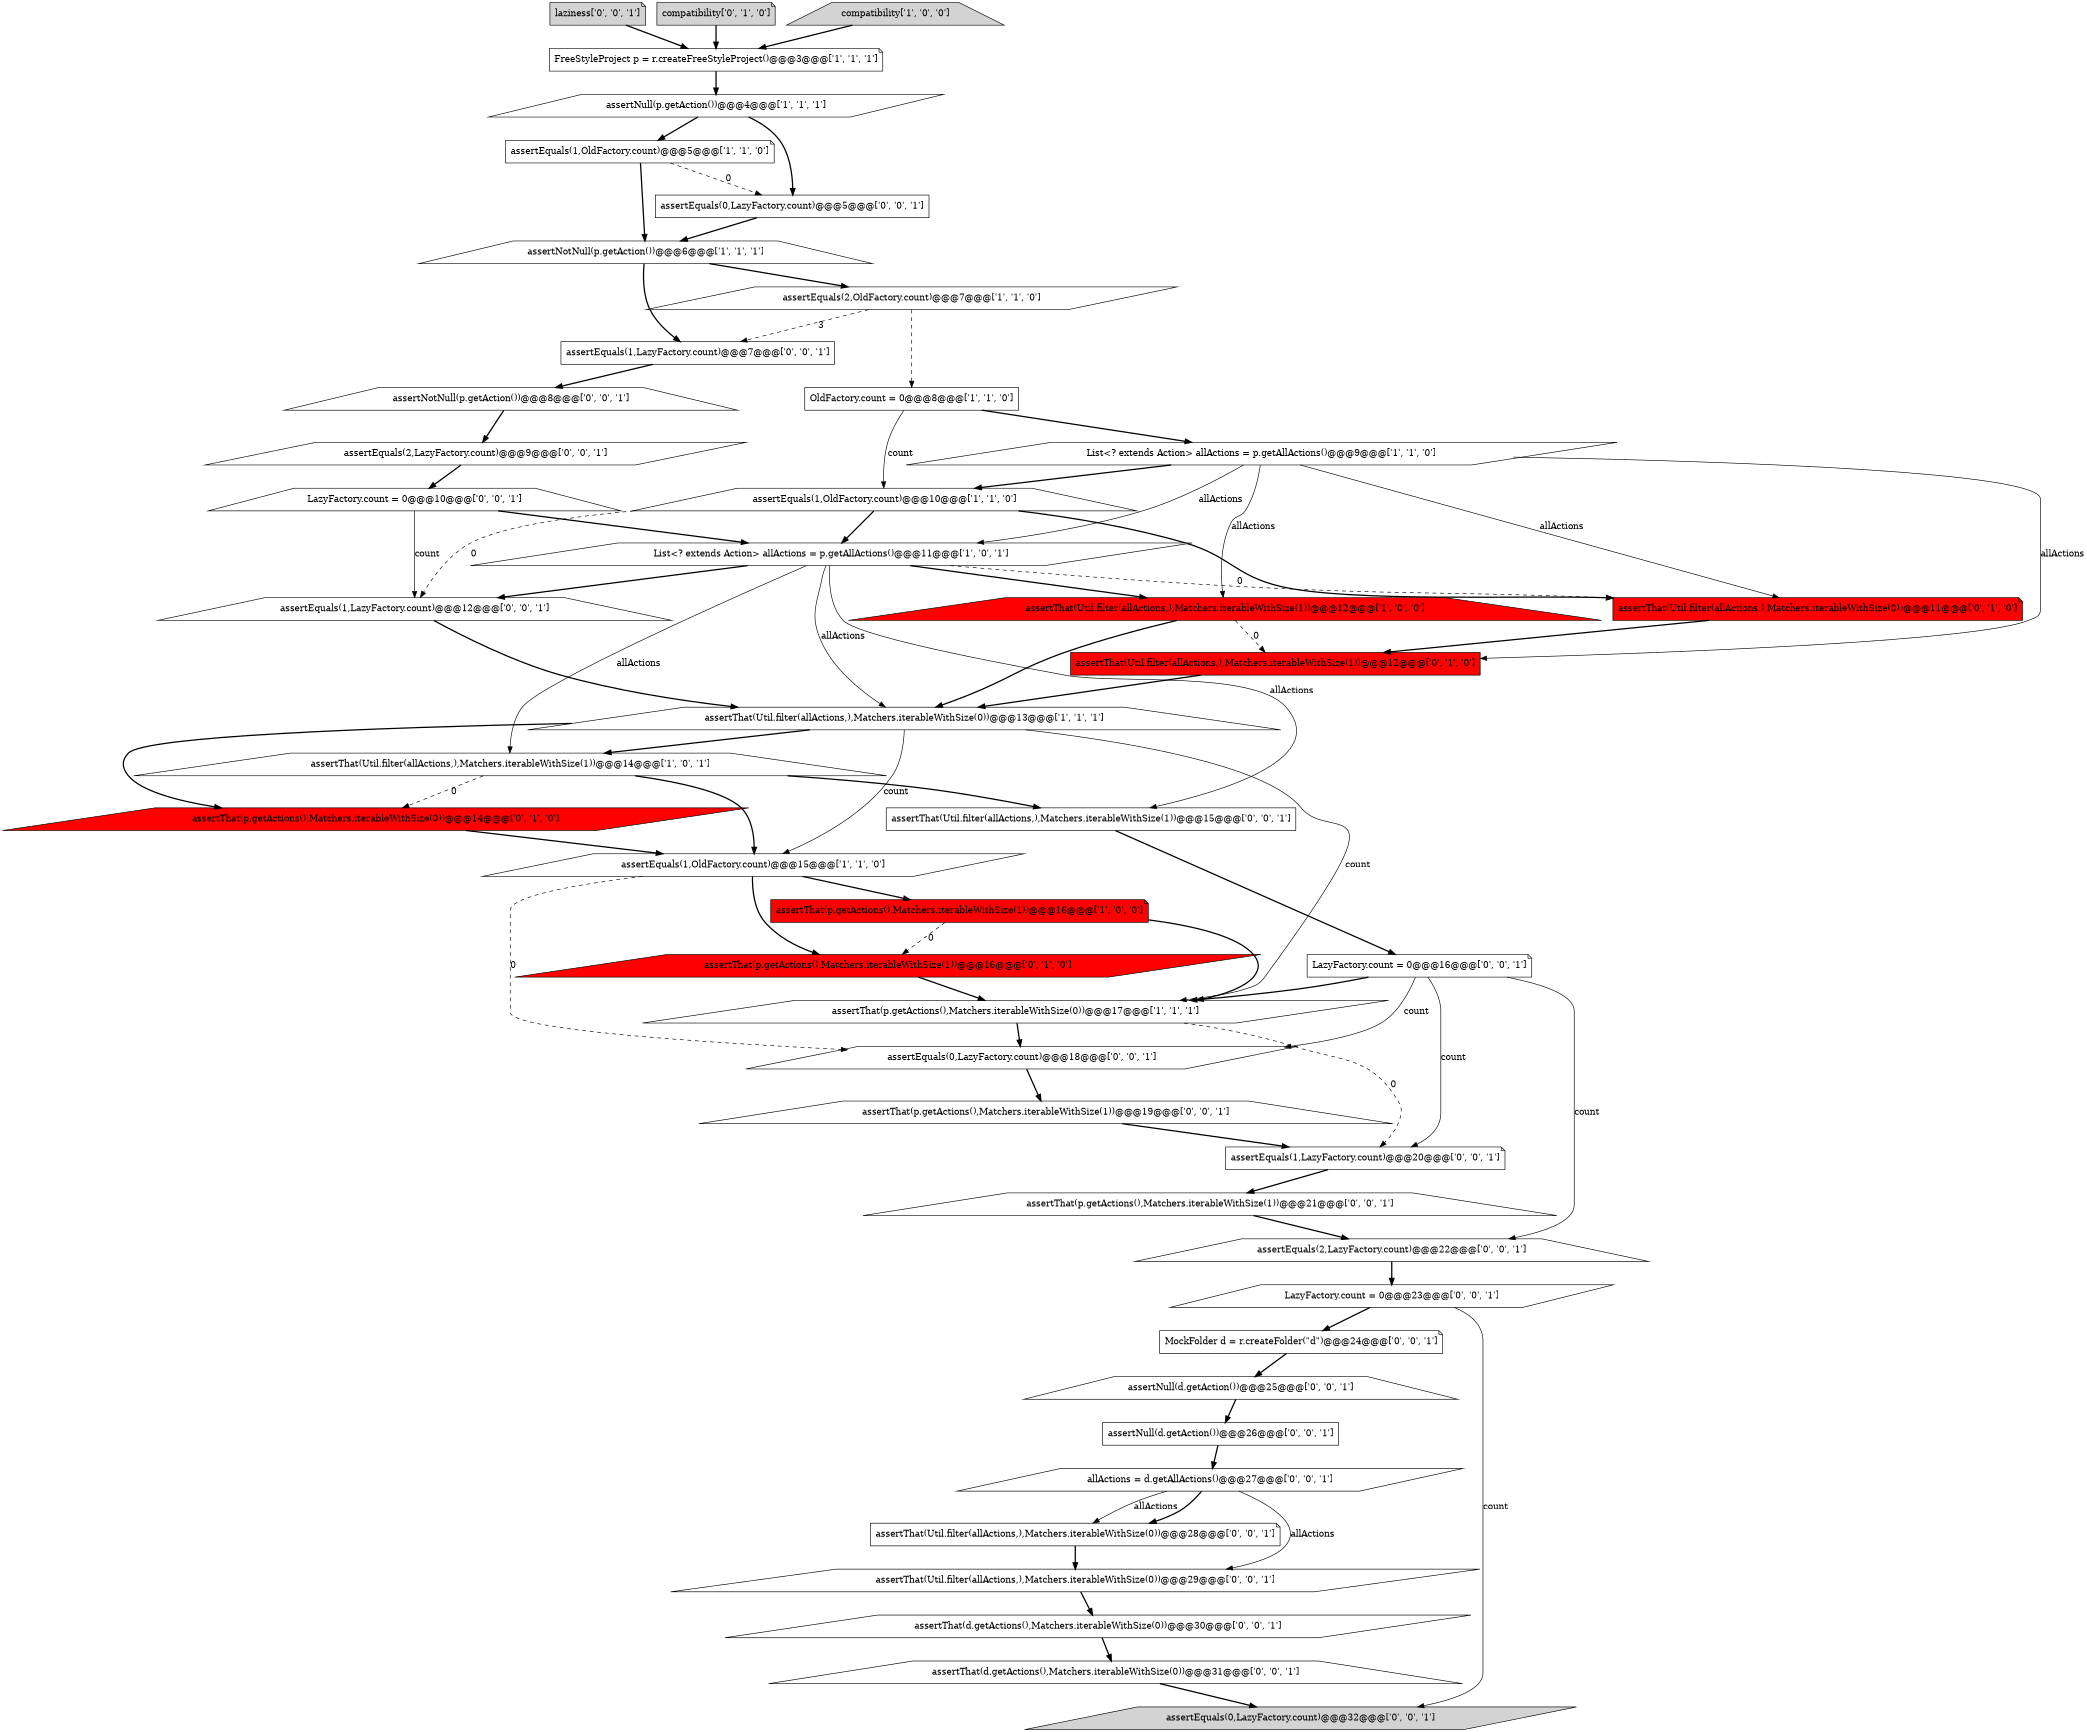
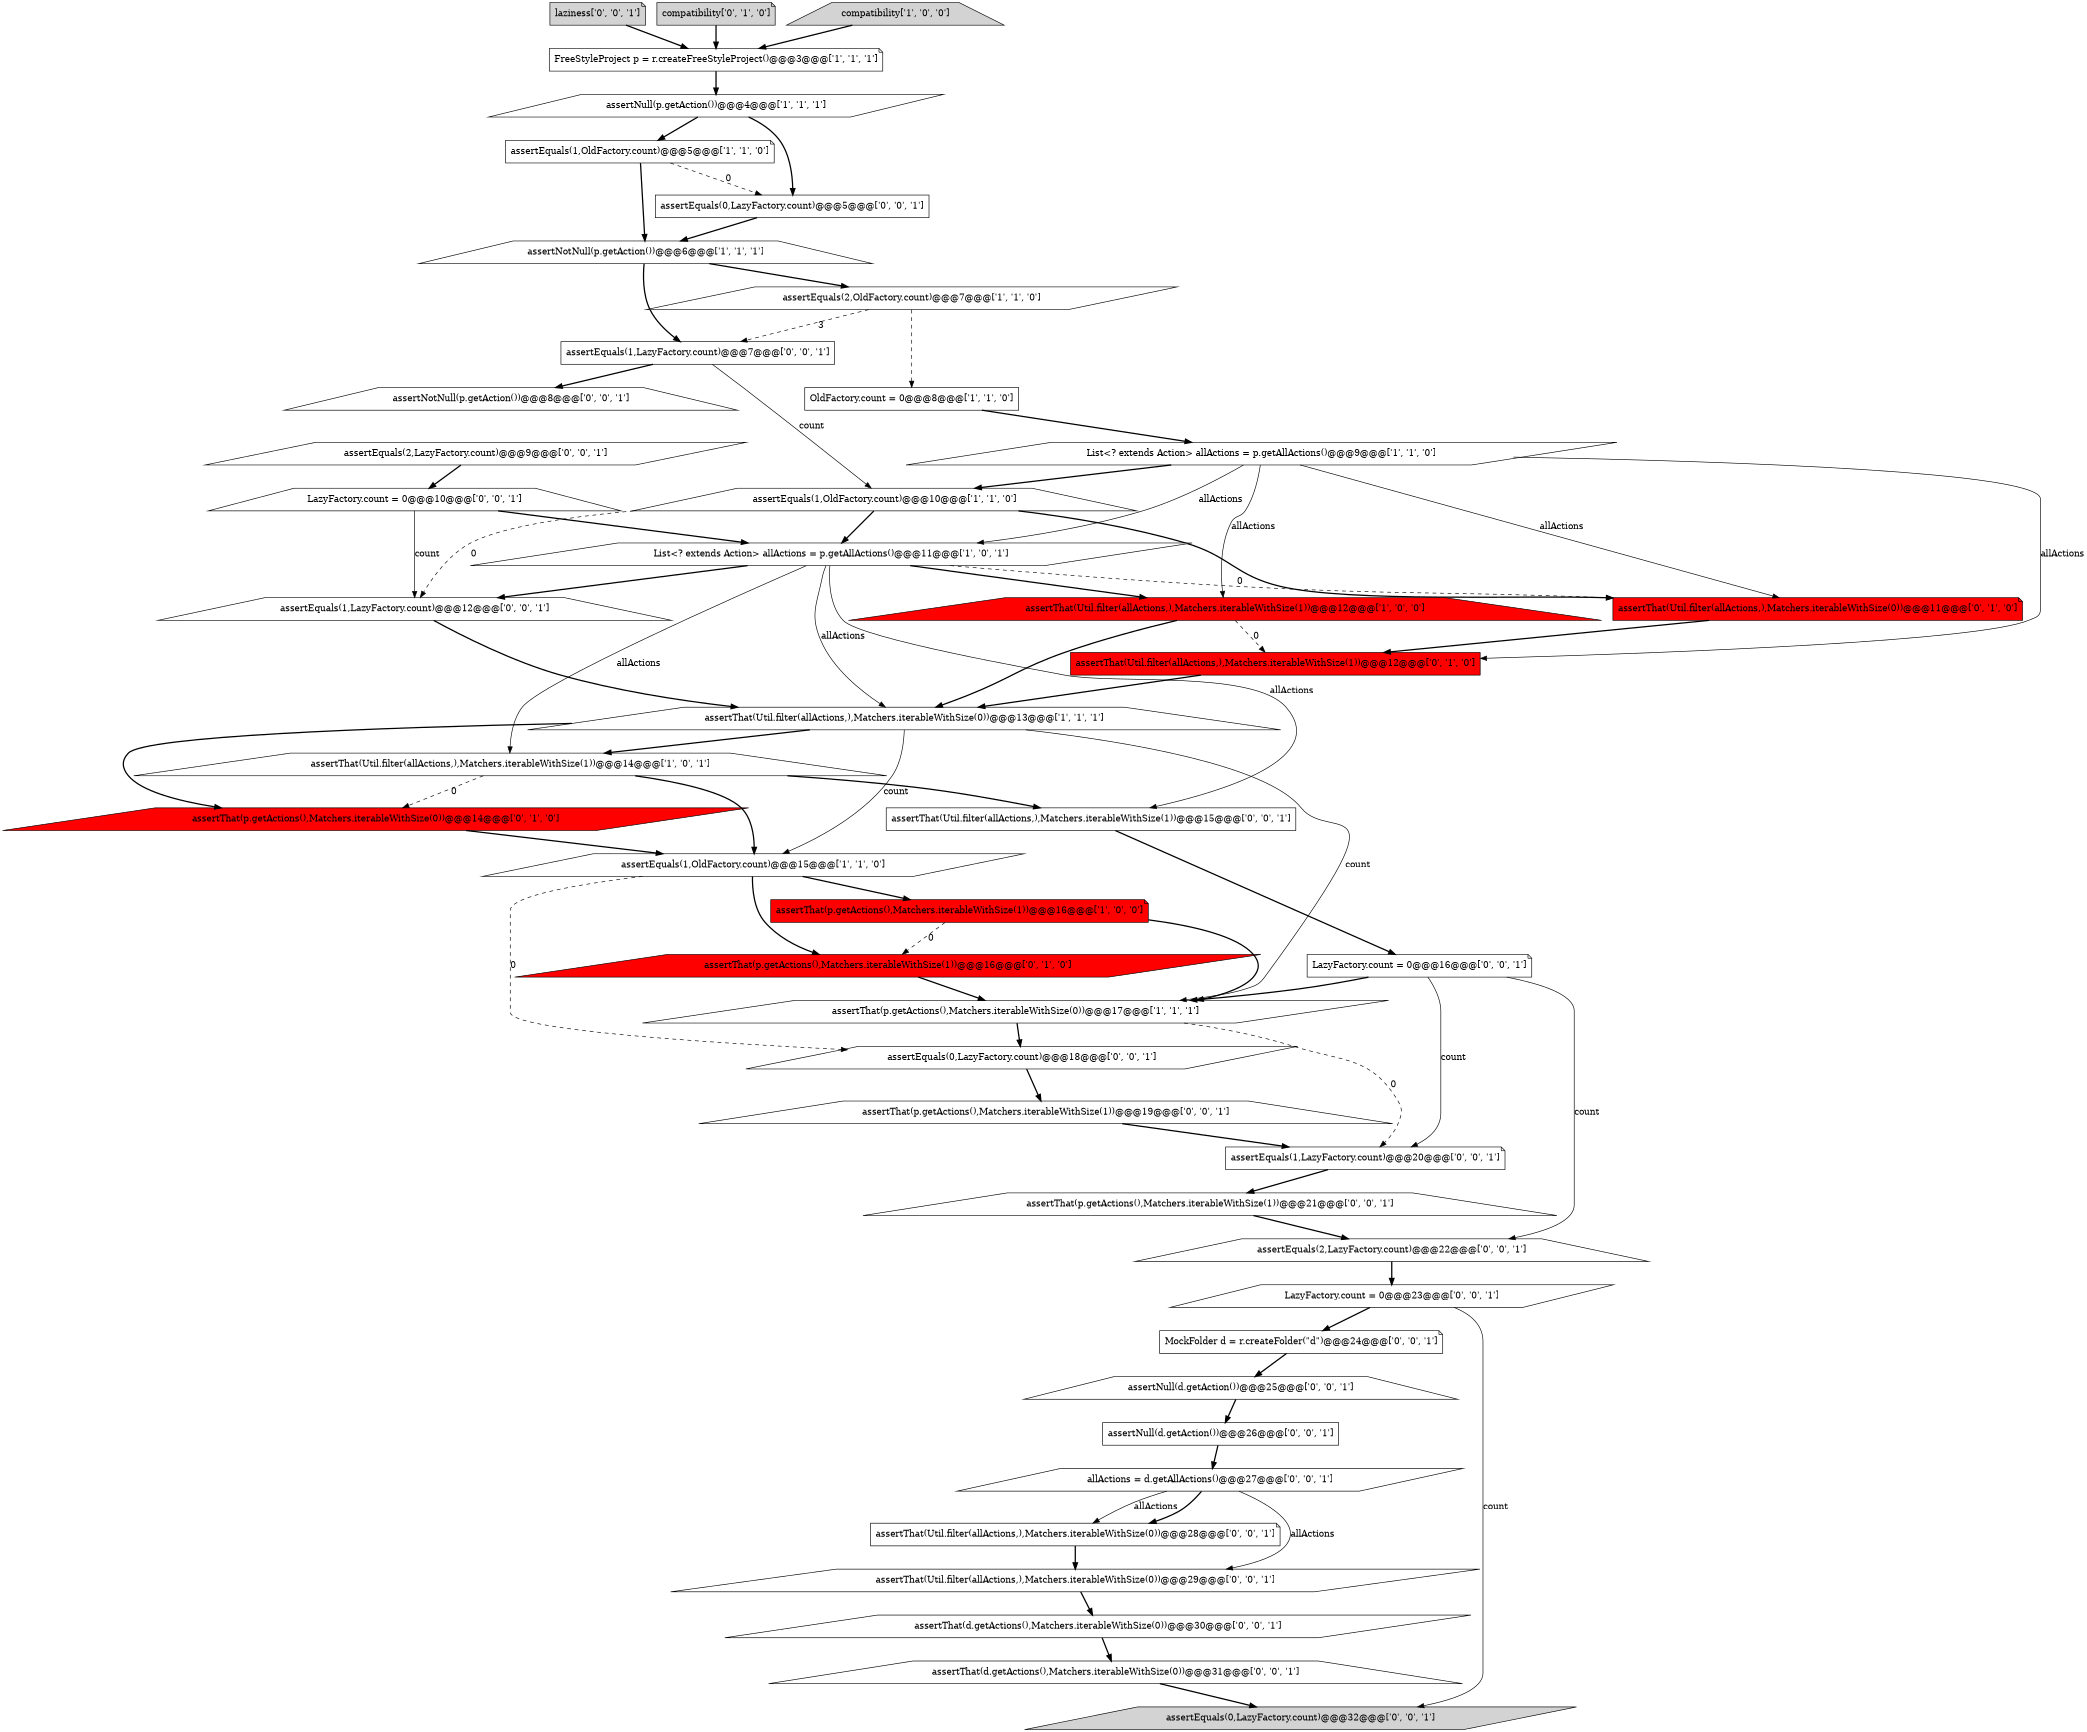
edge "assertNotNull(p.getAction())@@@8@@@['0', '0', '1']" -> "assertEquals(2,LazyFactory.count)@@@9@@@['0', '0', '1']": removed
edge "OldFactory.count = 0@@@8@@@['1', '1', '0']" -> "assertEquals(1,OldFactory.count)@@@10@@@['1', '1', '0']": now "assertEquals(1,LazyFactory.count)@@@7@@@['0', '0', '1']" -> "assertEquals(1,OldFactory.count)@@@10@@@['1', '1', '0']"
edge "LazyFactory.count = 0@@@16@@@['0', '0', '1']" -> "assertEquals(0,LazyFactory.count)@@@18@@@['0', '0', '1']": removed, label "count"
